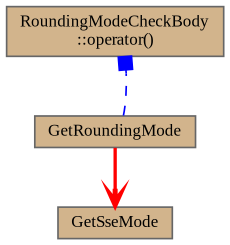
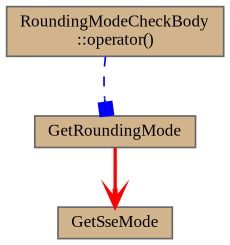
edge "GetRoundingMode" -> "RoundingModeCheckBody ::operator()": reversed
